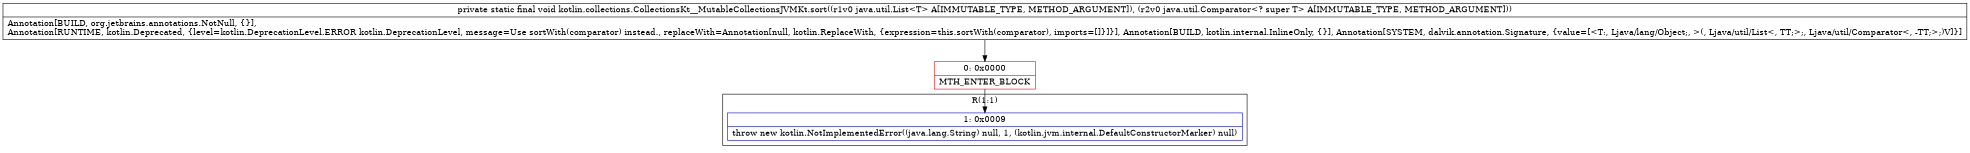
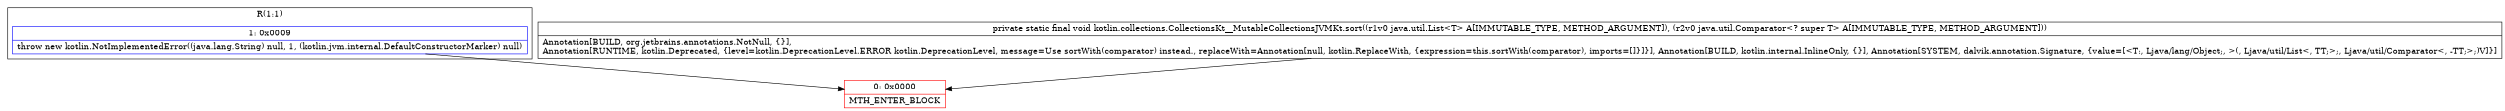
edge "0: 0x0000" -> "1: 0x0009": reversed
